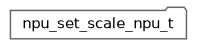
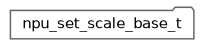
node "npu_set_scale_npu_t": label "npu_set_scale_npu_t" -> "npu_set_scale_base_t"
